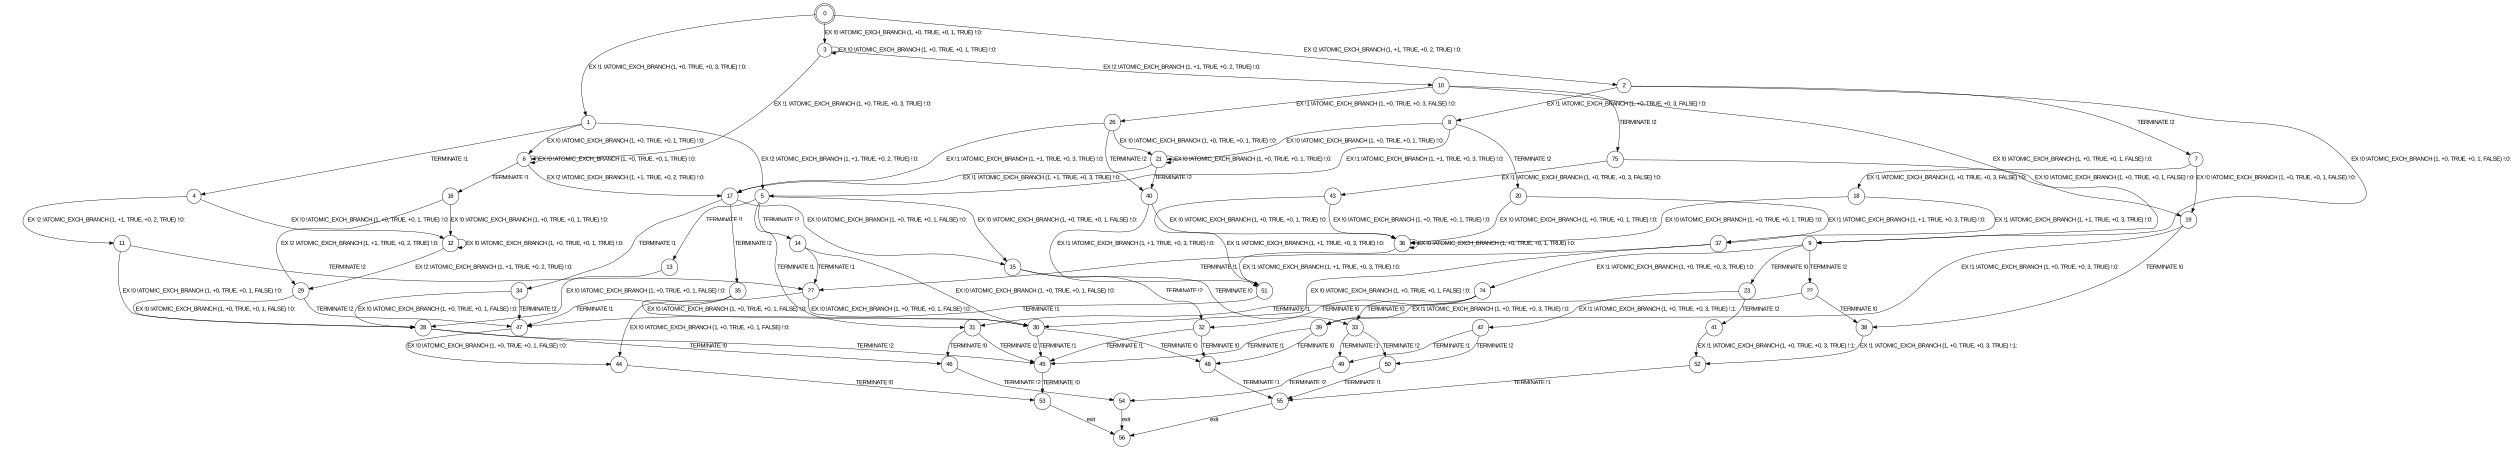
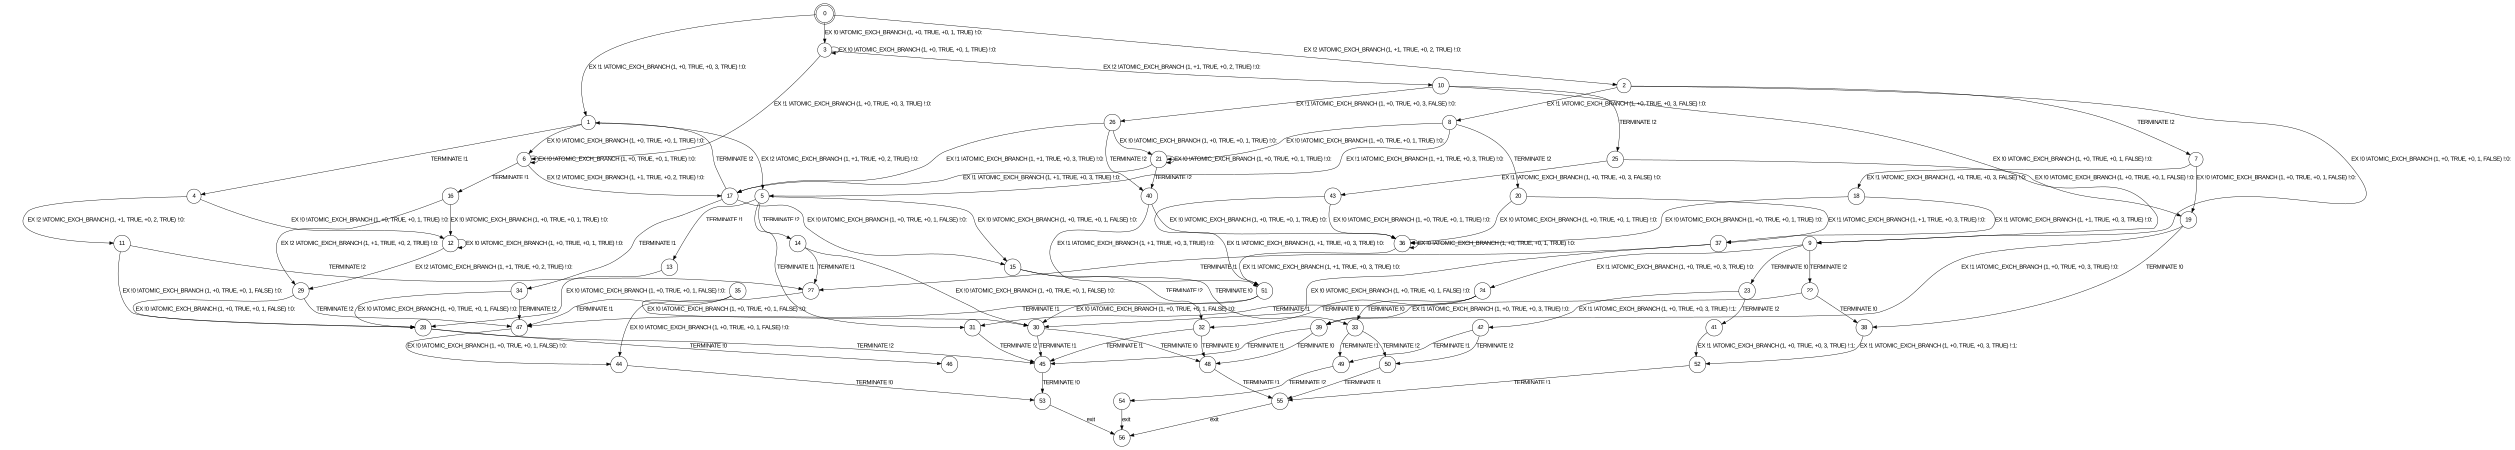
node "75": label "75" -> "25"
edge "17" -> "35": now "17" -> "1"
edge "27" -> "30": now "51" -> "30"
edge "31" -> "46": removed, label "TERMINATE !0"
edge "46" -> "54": removed, label "TERMINATE !2"
